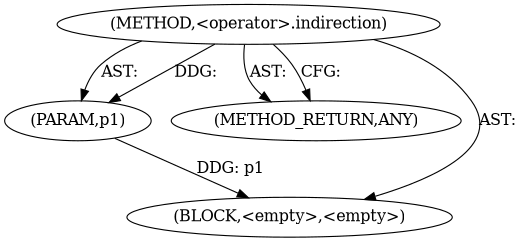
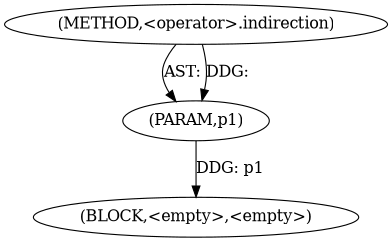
edge "(METHOD,<operator>.indirection)" -> "(BLOCK,<empty>,<empty>)": removed, label "AST:"
node "(METHOD_RETURN,ANY)": removed
